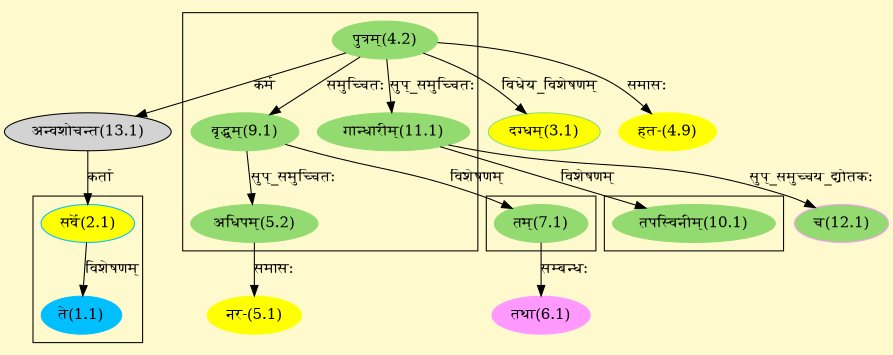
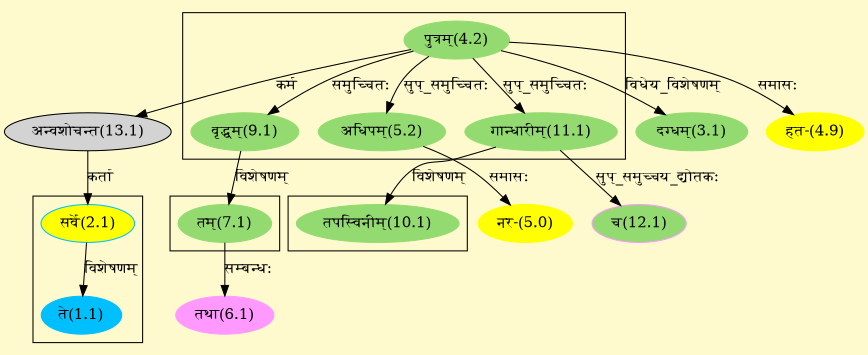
node "दग्धम्(3.1)": fillcolor #ffff00 -> #93db70
edge "वृद्धम्(9.1)" -> "अधिपम्(5.2)": now "पुत्रम्(4.2)" -> "अधिपम्(5.2)"
node "नर-(5.1)": label "नर-(5.1)" -> "नर-(5.0)"
